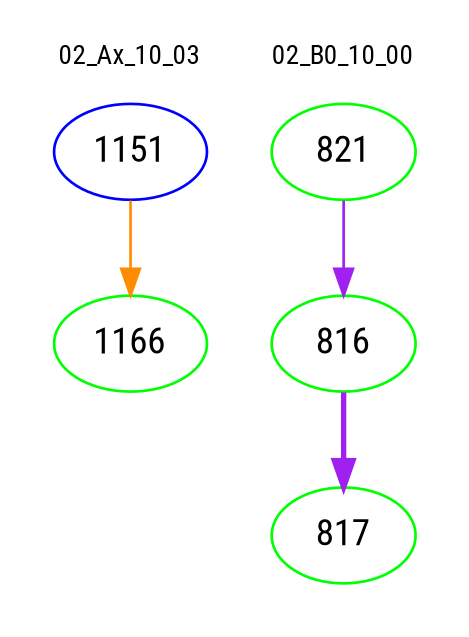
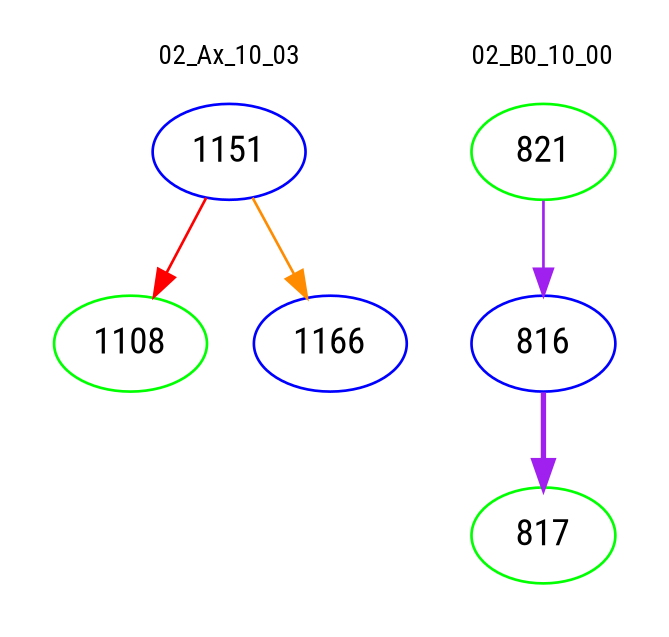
node "1166": color green -> blue
node "1108": added
node "816": color green -> blue
